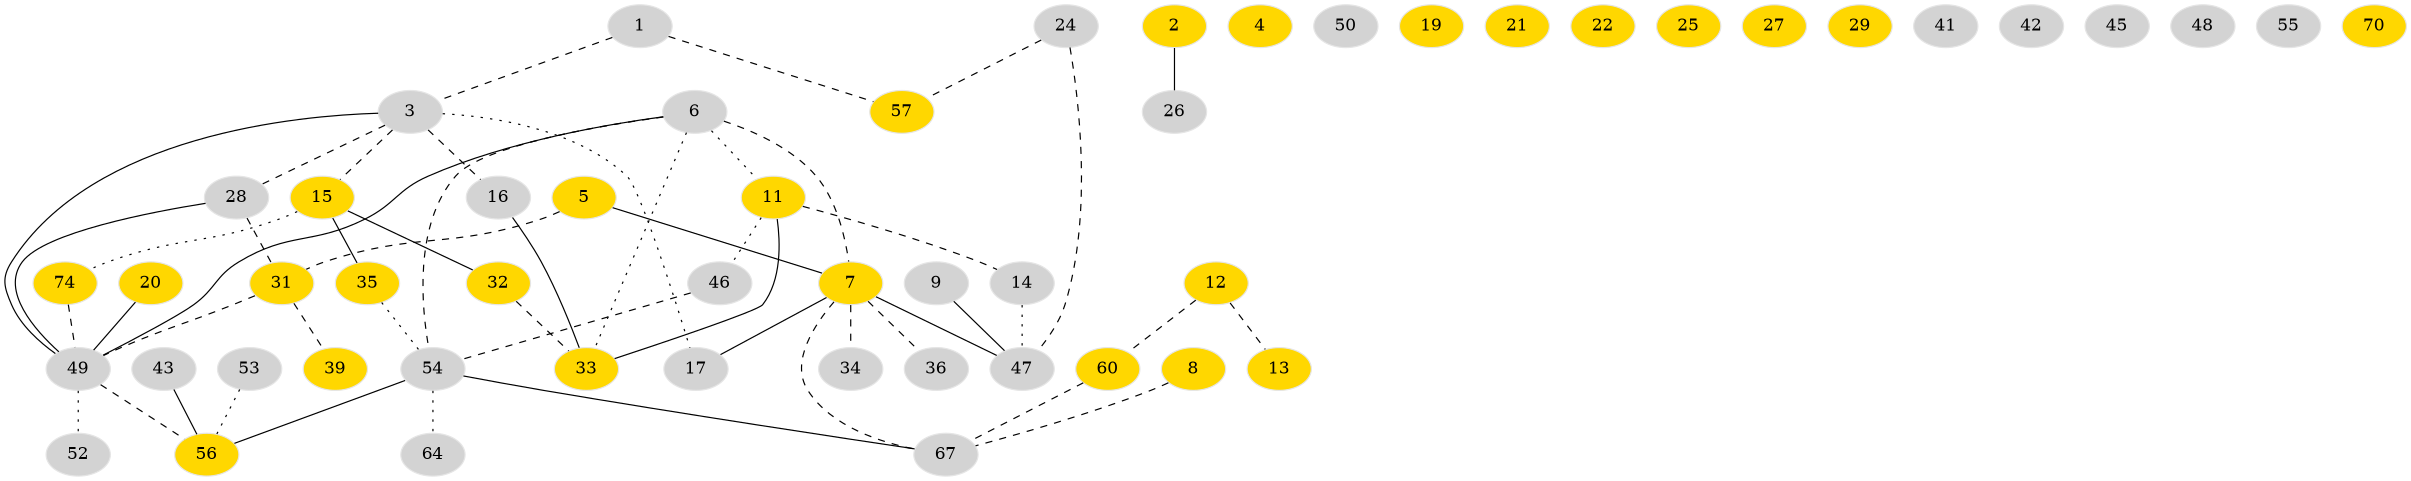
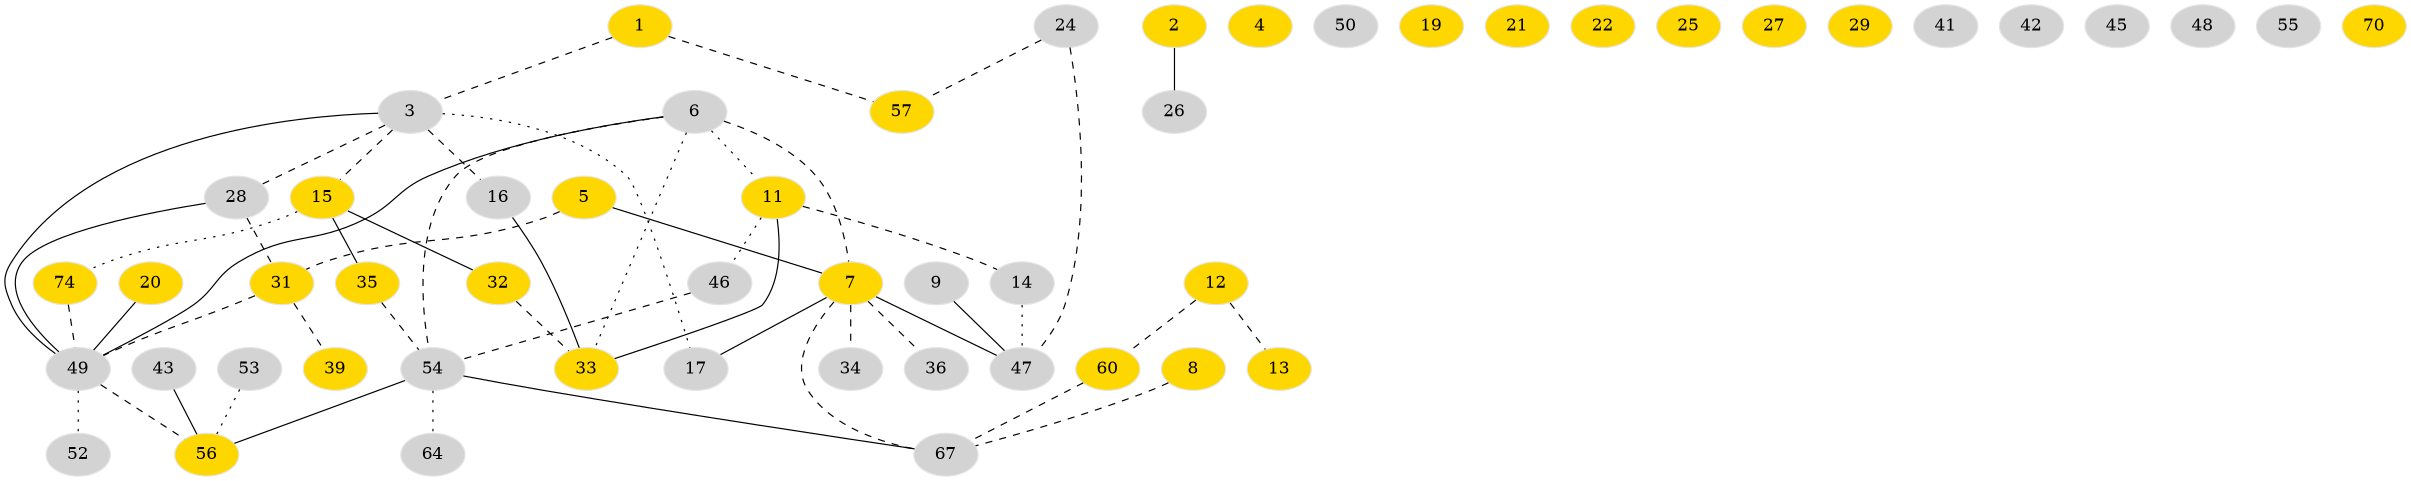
node "1": fillcolor lightgrey -> gold
edge "35" -- "54": style dotted -> dashed
